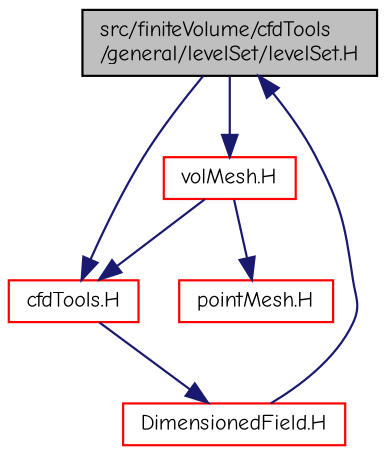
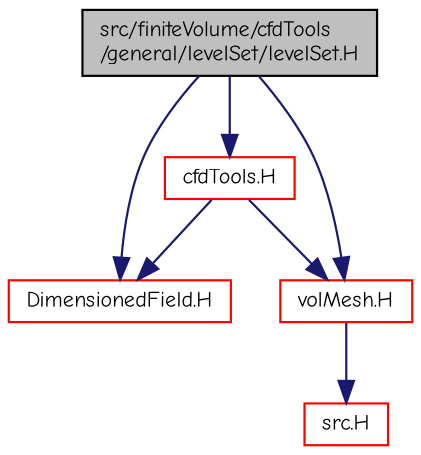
edge "volMesh.H" -> "cfdTools.H": reversed
edge "DimensionedField.H" -> "src/finiteVolume/cfdTools /general/levelSet/levelSet.H": reversed
node "pointMesh.H": label "pointMesh.H" -> "src.H"
